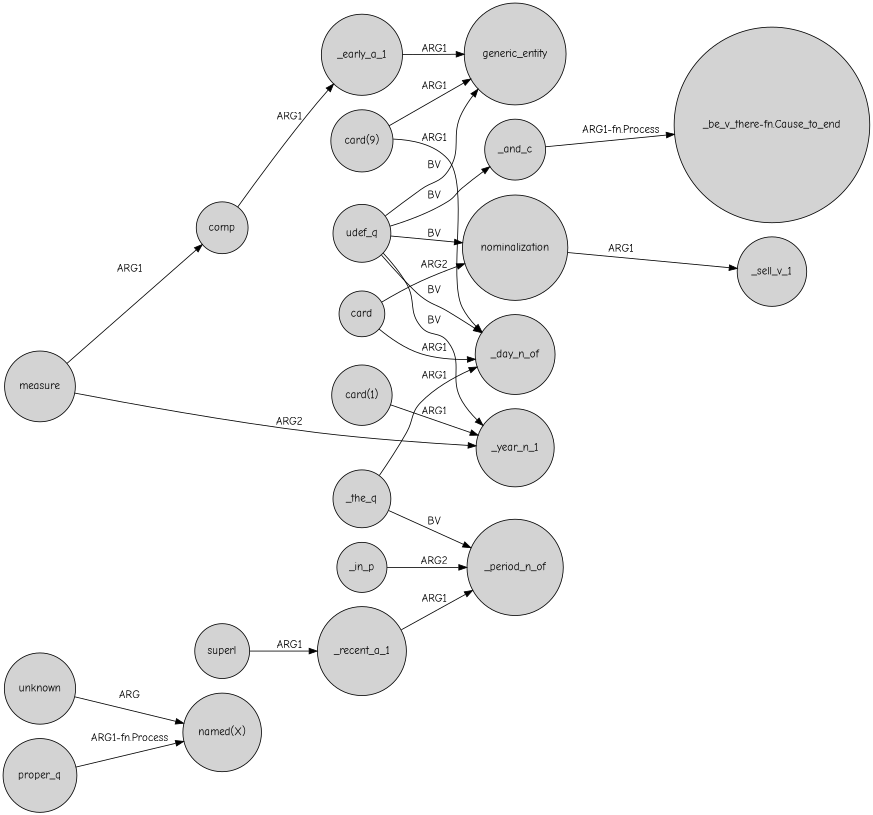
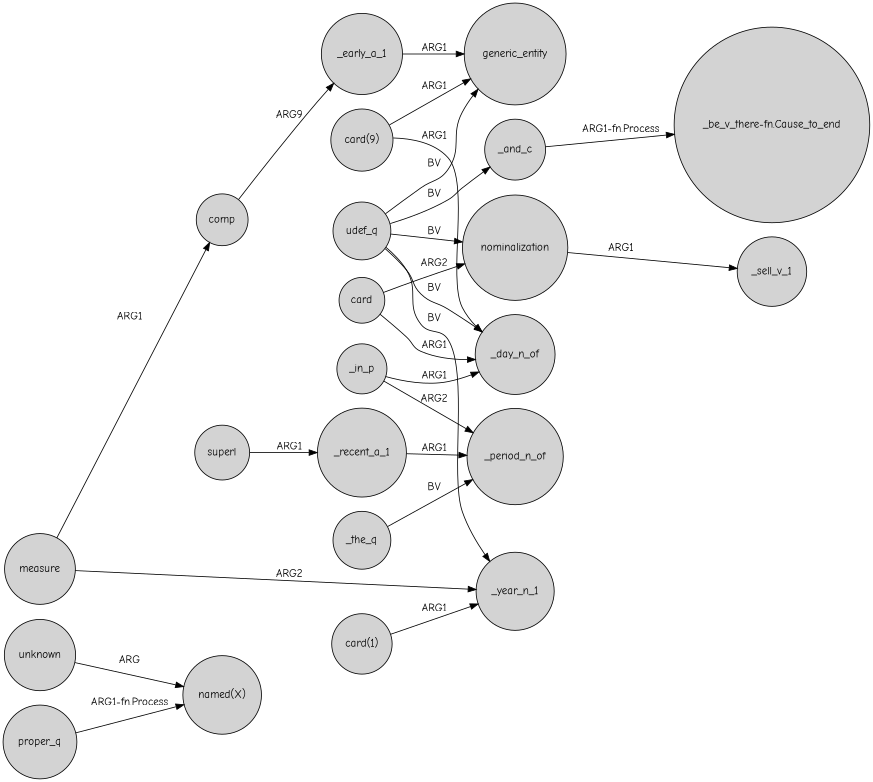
edge "comp" -> "_early_a_1": label "ARG1" -> "ARG9"
edge "_the_q" -> "_day_n_of": now "_in_p" -> "_day_n_of"
